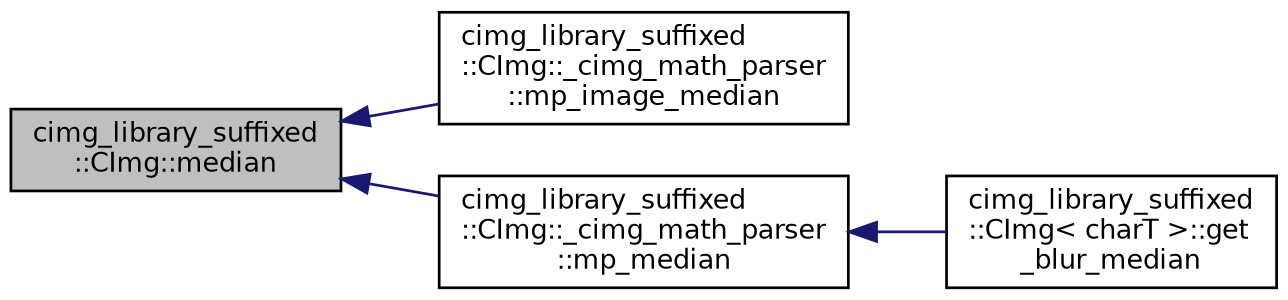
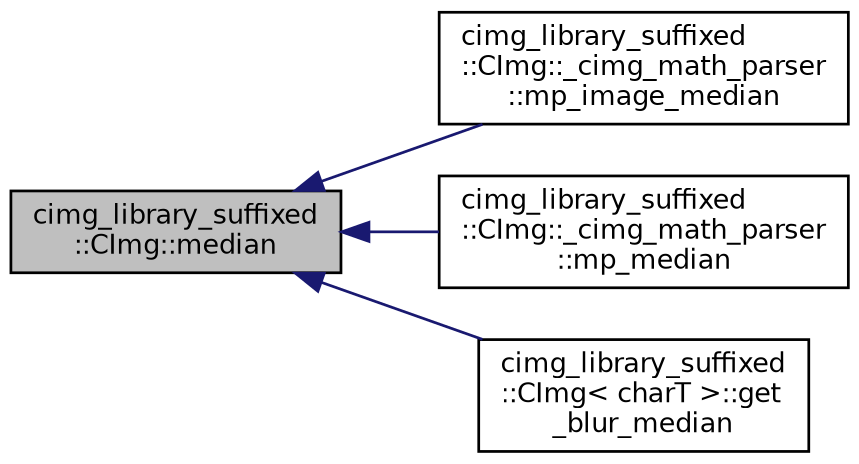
edge "cimg_library_suffixed ::CImg< charT >::get _blur_median" -> "cimg_library_suffixed ::CImg::_cimg_math_parser ::mp_median": now "cimg_library_suffixed ::CImg< charT >::get _blur_median" -> "cimg_library_suffixed ::CImg::median"
